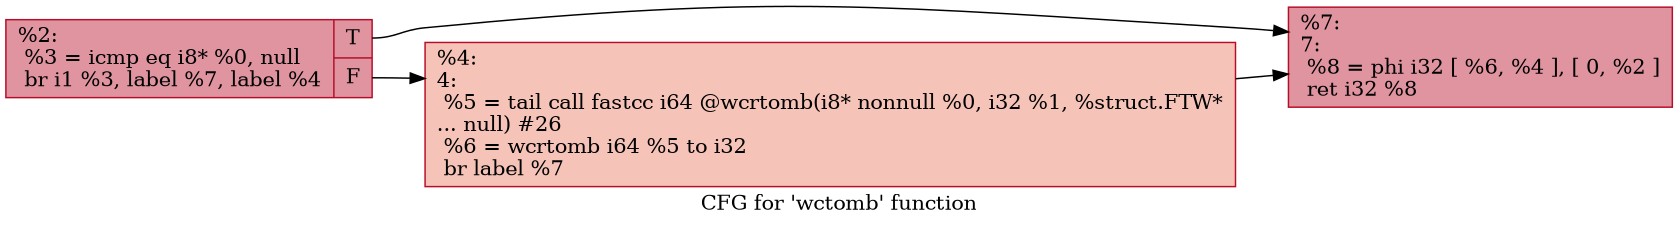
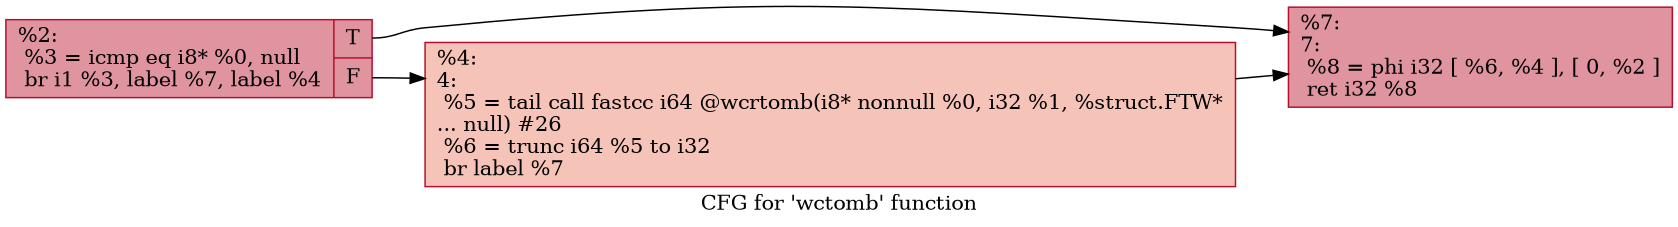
node "%4:": text "%6 = wcrtomb i64 %5 to i32" -> "%6 = trunc i64 %5 to i32"
